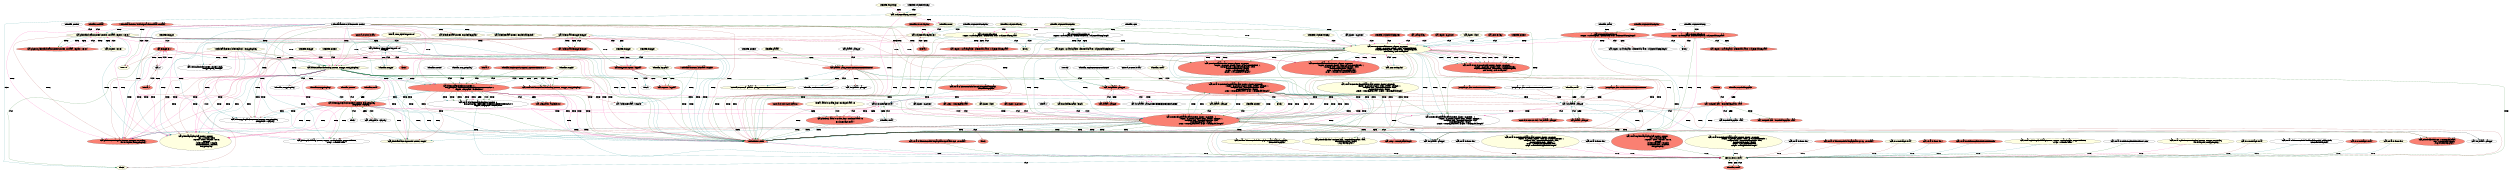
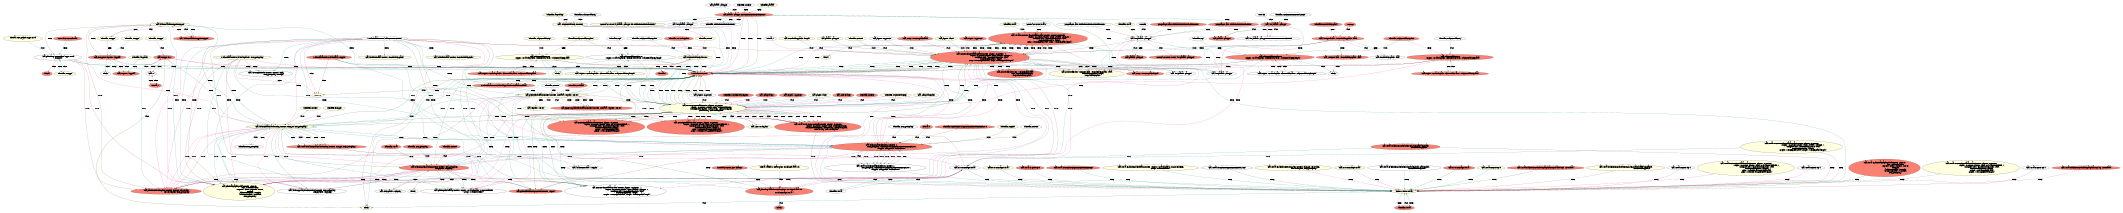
node "(Identifier,create)": label "(Identifier,create)" -> "(Identifier,rep)"
edge "(MethodParameterIn,krb5_kdcpreauth_moddata moddata)" -> "(MethodReturn,RET)": reversed
edge "(MethodParameterIn,krb5_keyblock * encrypting_key)" -> "1000110": label "DDG: " -> "AST: "
edge "(MethodParameterIn,krb5_data *req_pkt)" -> "1000110": added, label "AST:"
edge "(Call,request->ktype[i])" -> "(Call,enctype = request->ktype[i])": label "CFG: " -> "AST: "
node "(JumpTarget,case KRB5_PADATA_PK_AS_REQ:)": label "(JumpTarget,case KRB5_PADATA_PK_AS_REQ:)" -> "(JumpTarget,case KRB5_PKINIT_PK_AS_REQ:)"
node "(Call,&dh_pubkey_len)": added
node "(Call,&key_pack->asChecksum)": removed
node "(Call,pkinit_fini_kdc_req_context(context, reqctx))": fillcolor lightyellow -> salmon
